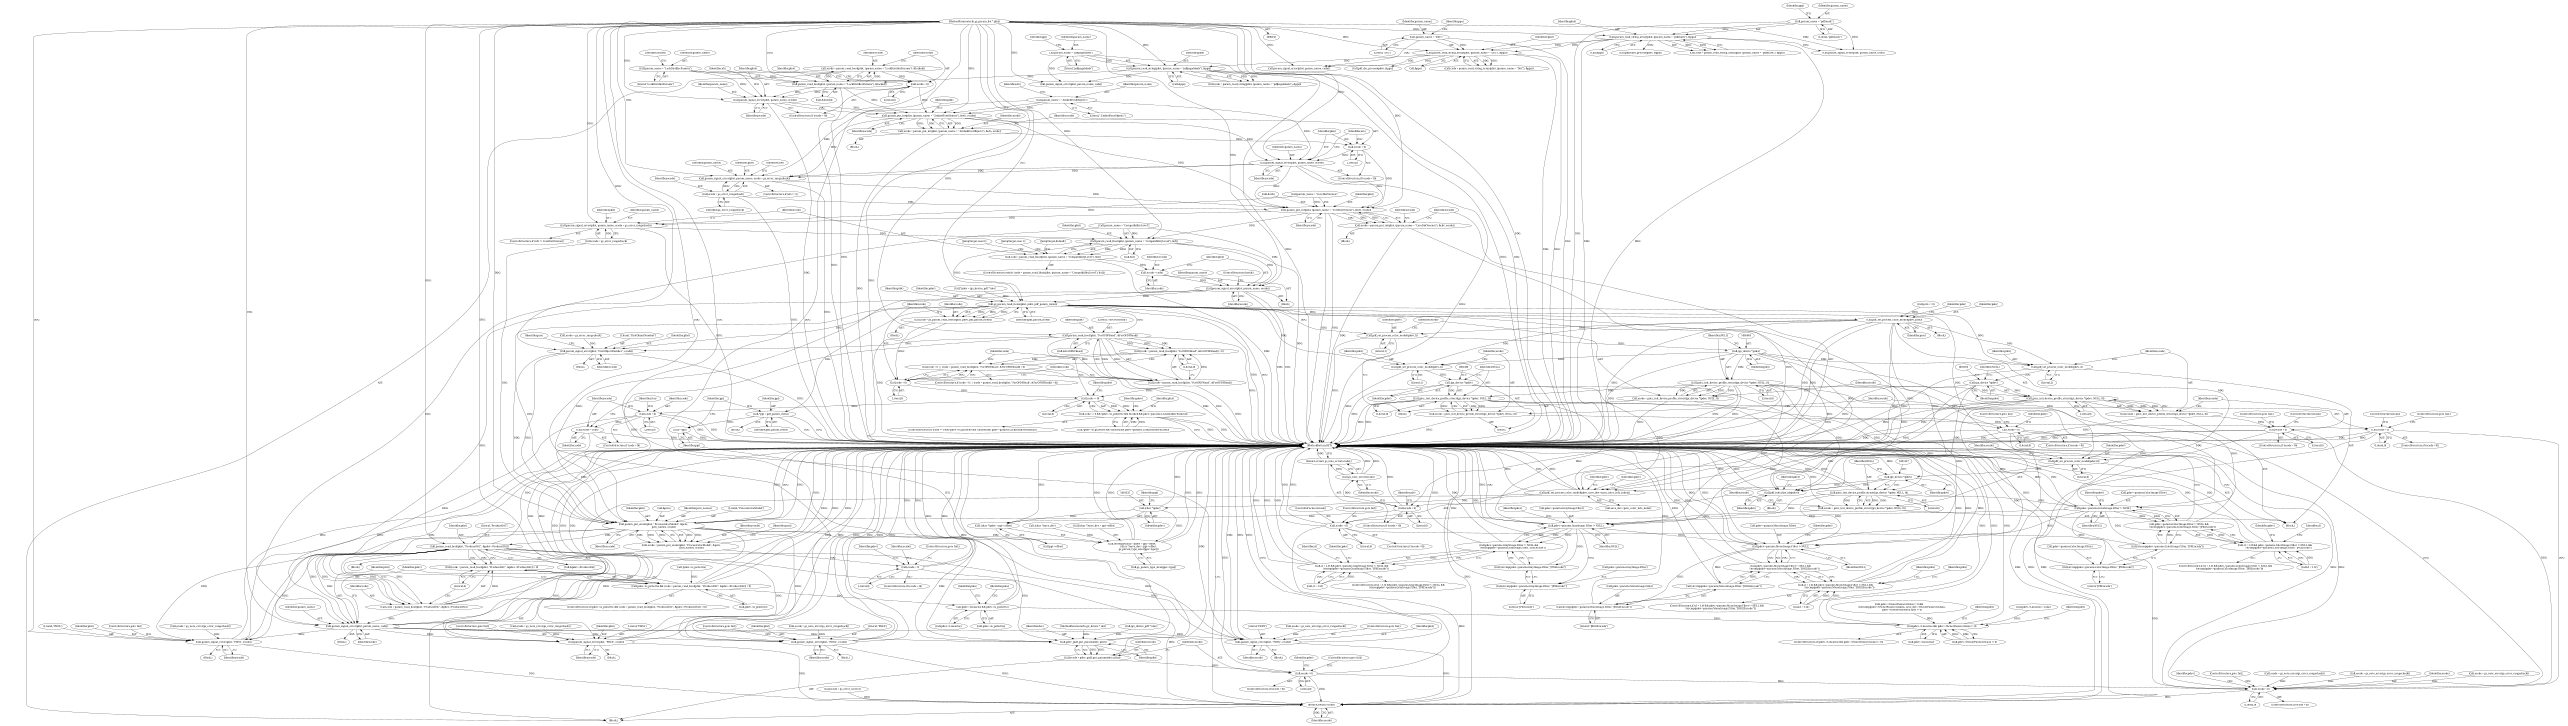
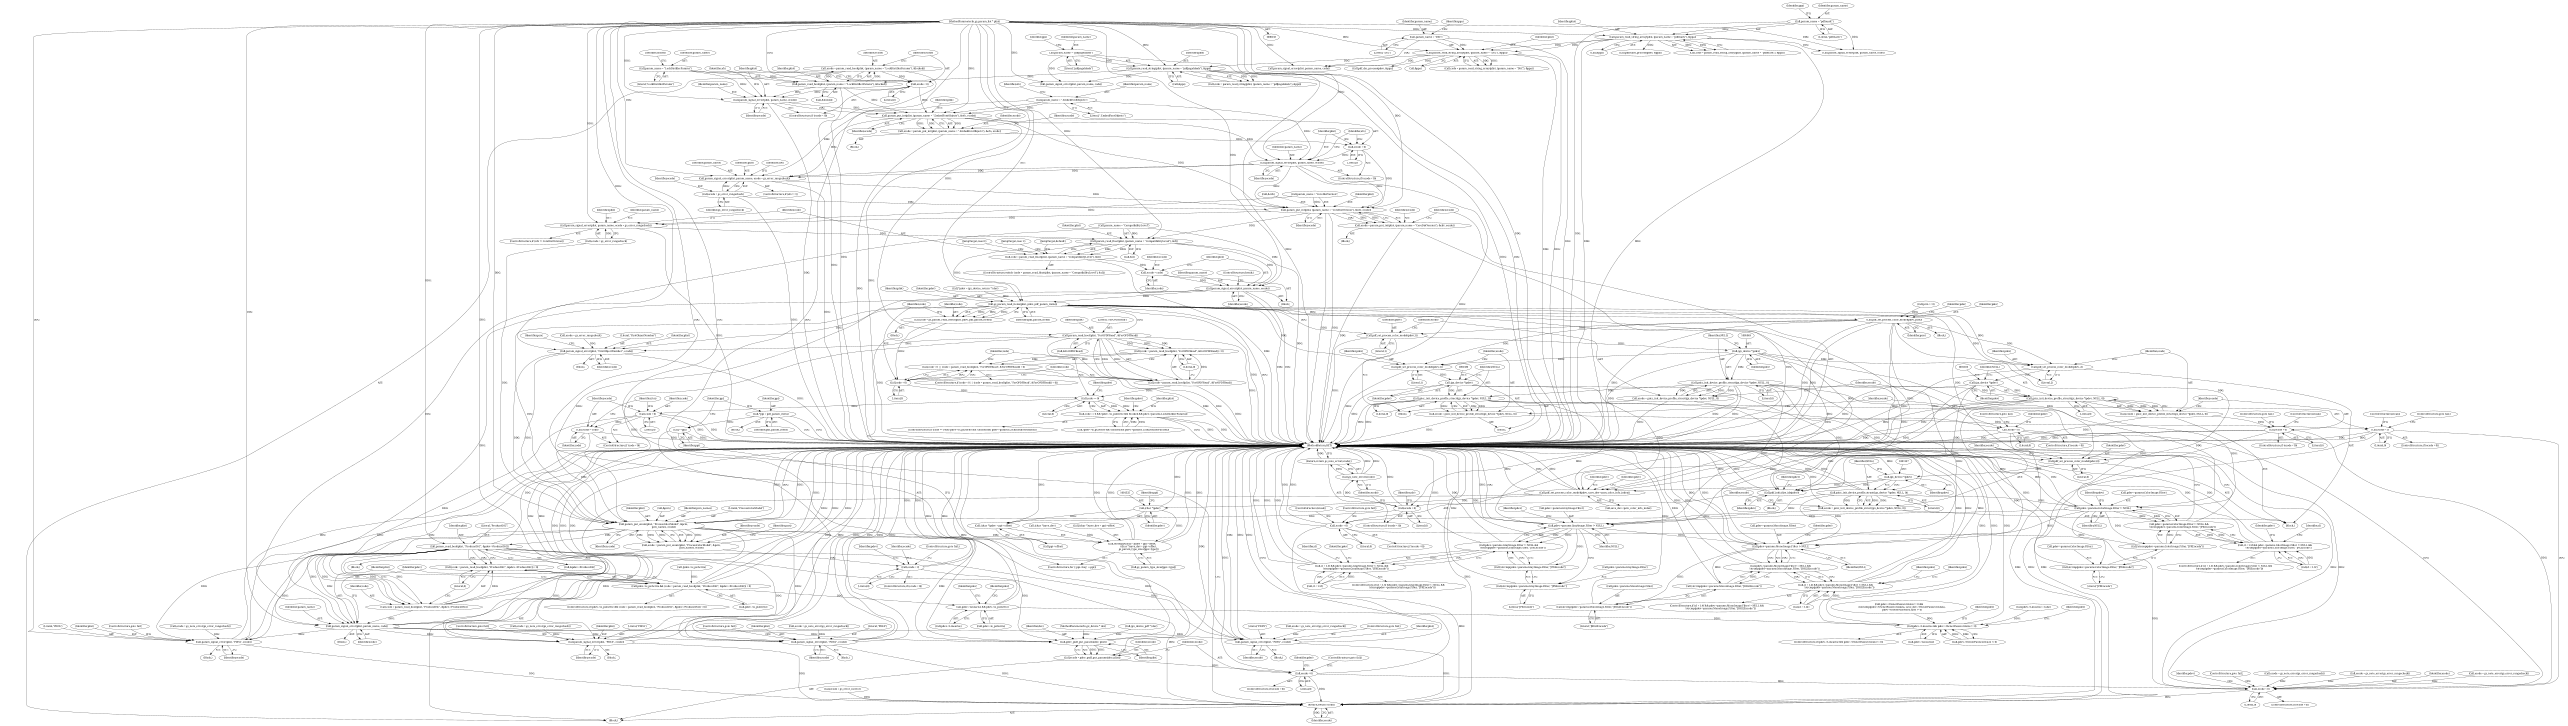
node "(Call,*pdev = (gx_device_pdf *) dev)": label "(Call,*pdev = (gx_device_pdf *) dev)" -> "(Call,*pdev = (gx_device_return *) dev)"
edge "(Call,gs_param_read_items(plist, pdev, pdf_param_items))" -> "(Call,*ppi = pdf_param_items)": now "(Call,gs_param_read_items(plist, pdev, pdf_param_items))" -> "(Literal,2)"
edge "(Call,pdf_set_process_color_model(pdev,0))" -> "(MethodReturn,RET)": reversed
node "(ControlStructure,for (; ppi->key; ++ppi))": added
